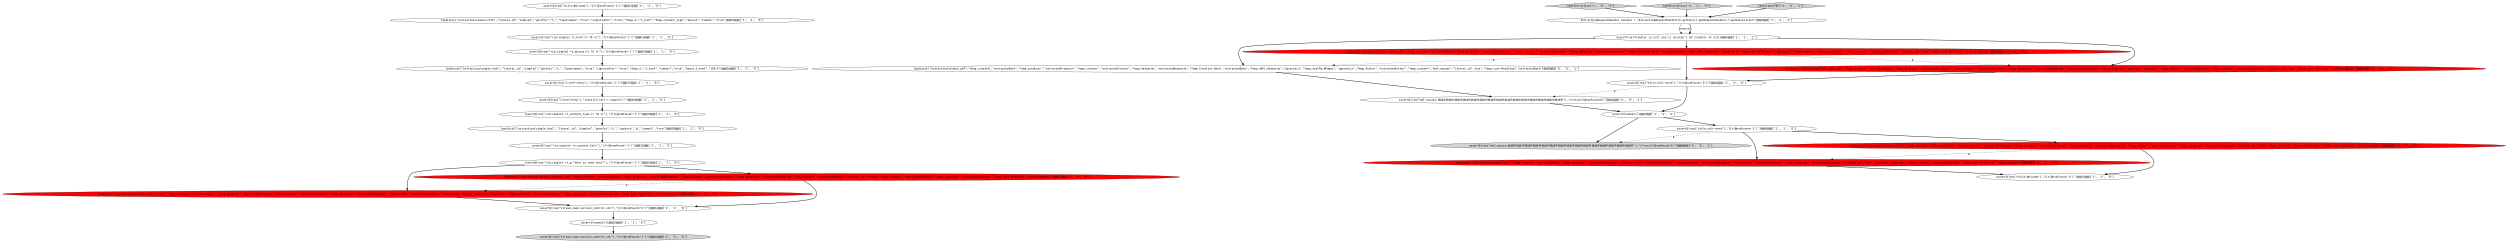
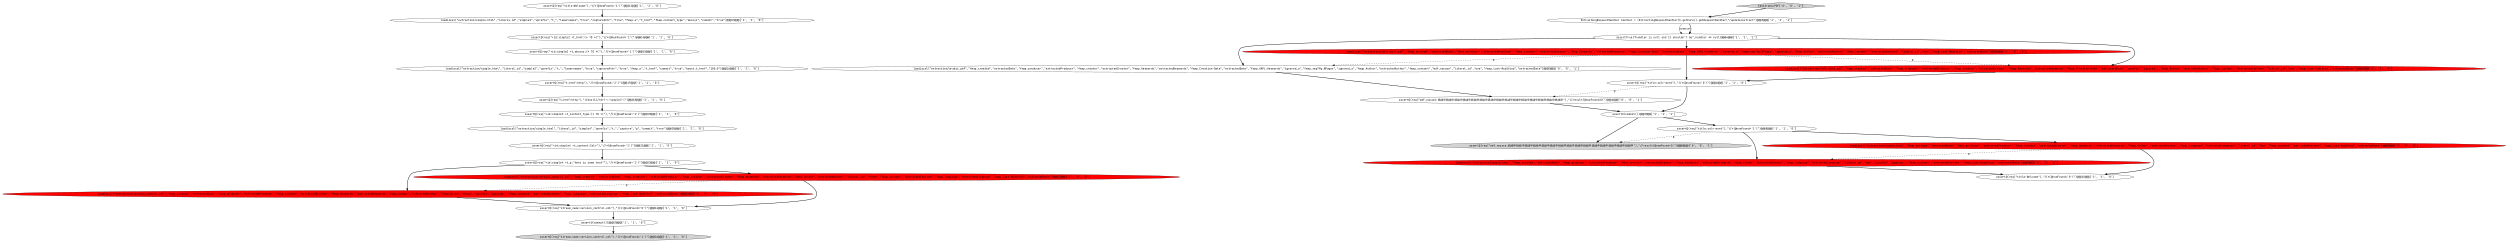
node "testExtraction['1', '0', '0']": removed
node "testExtraction['0', '1', '0']": removed
